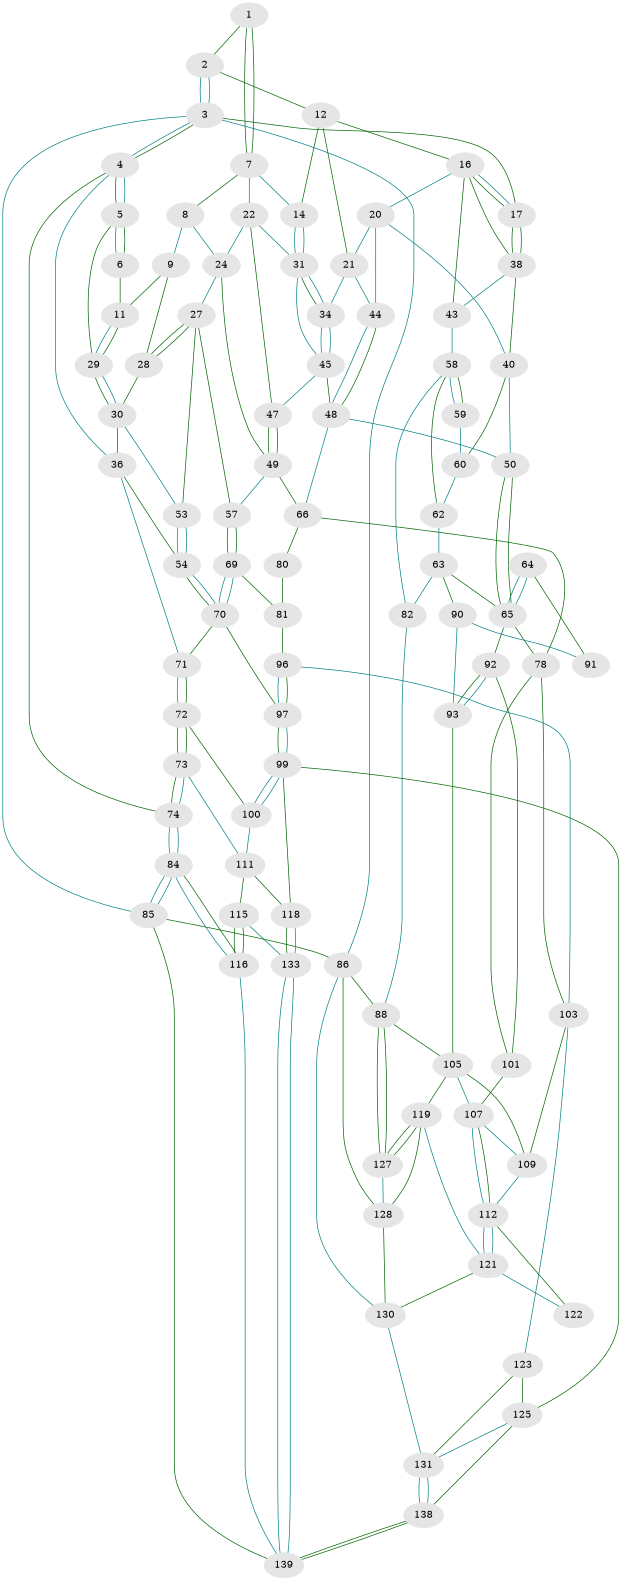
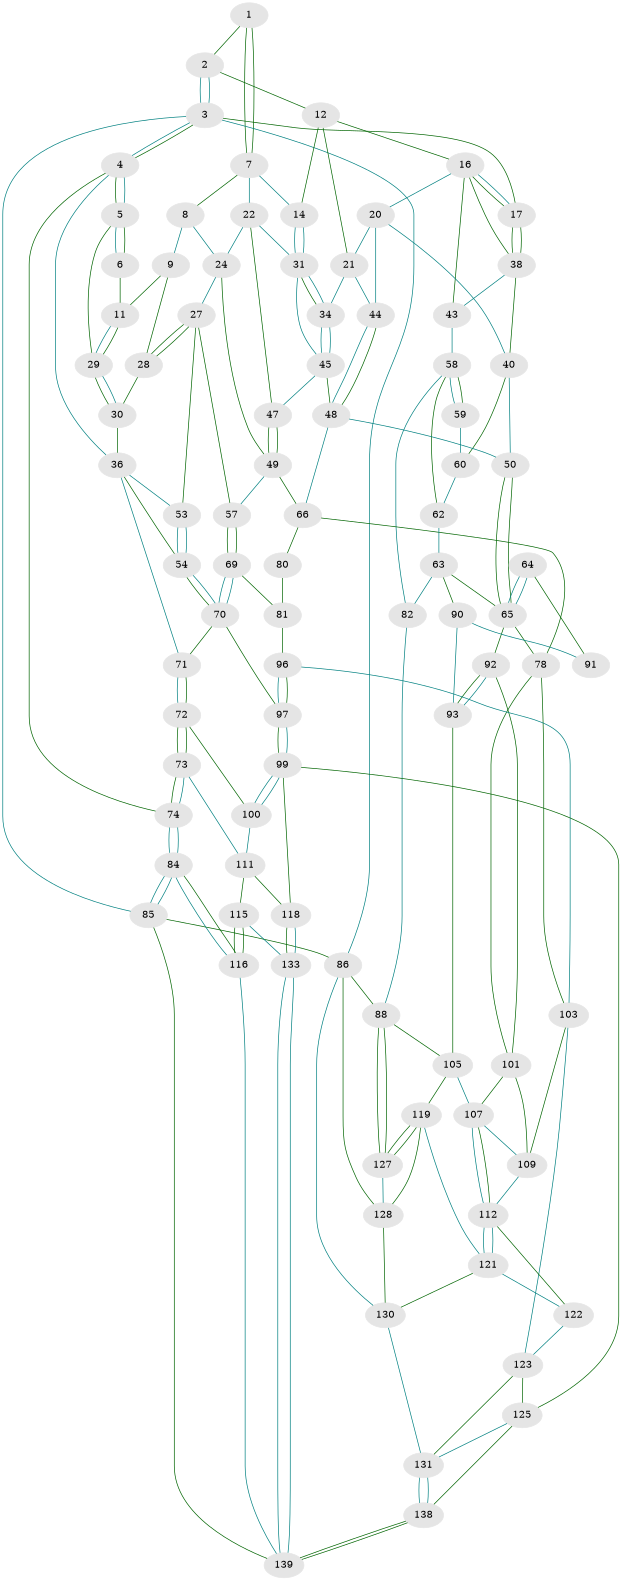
edge "30" -- "53": now "36" -- "53"
edge "105" -- "109": now "101" -- "109"
edge "122" -- "123": added
